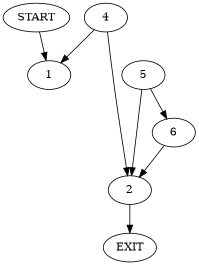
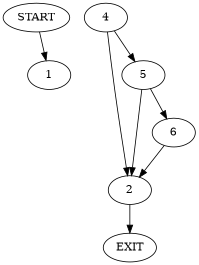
edge "4" -> "1": now "4" -> "5"
